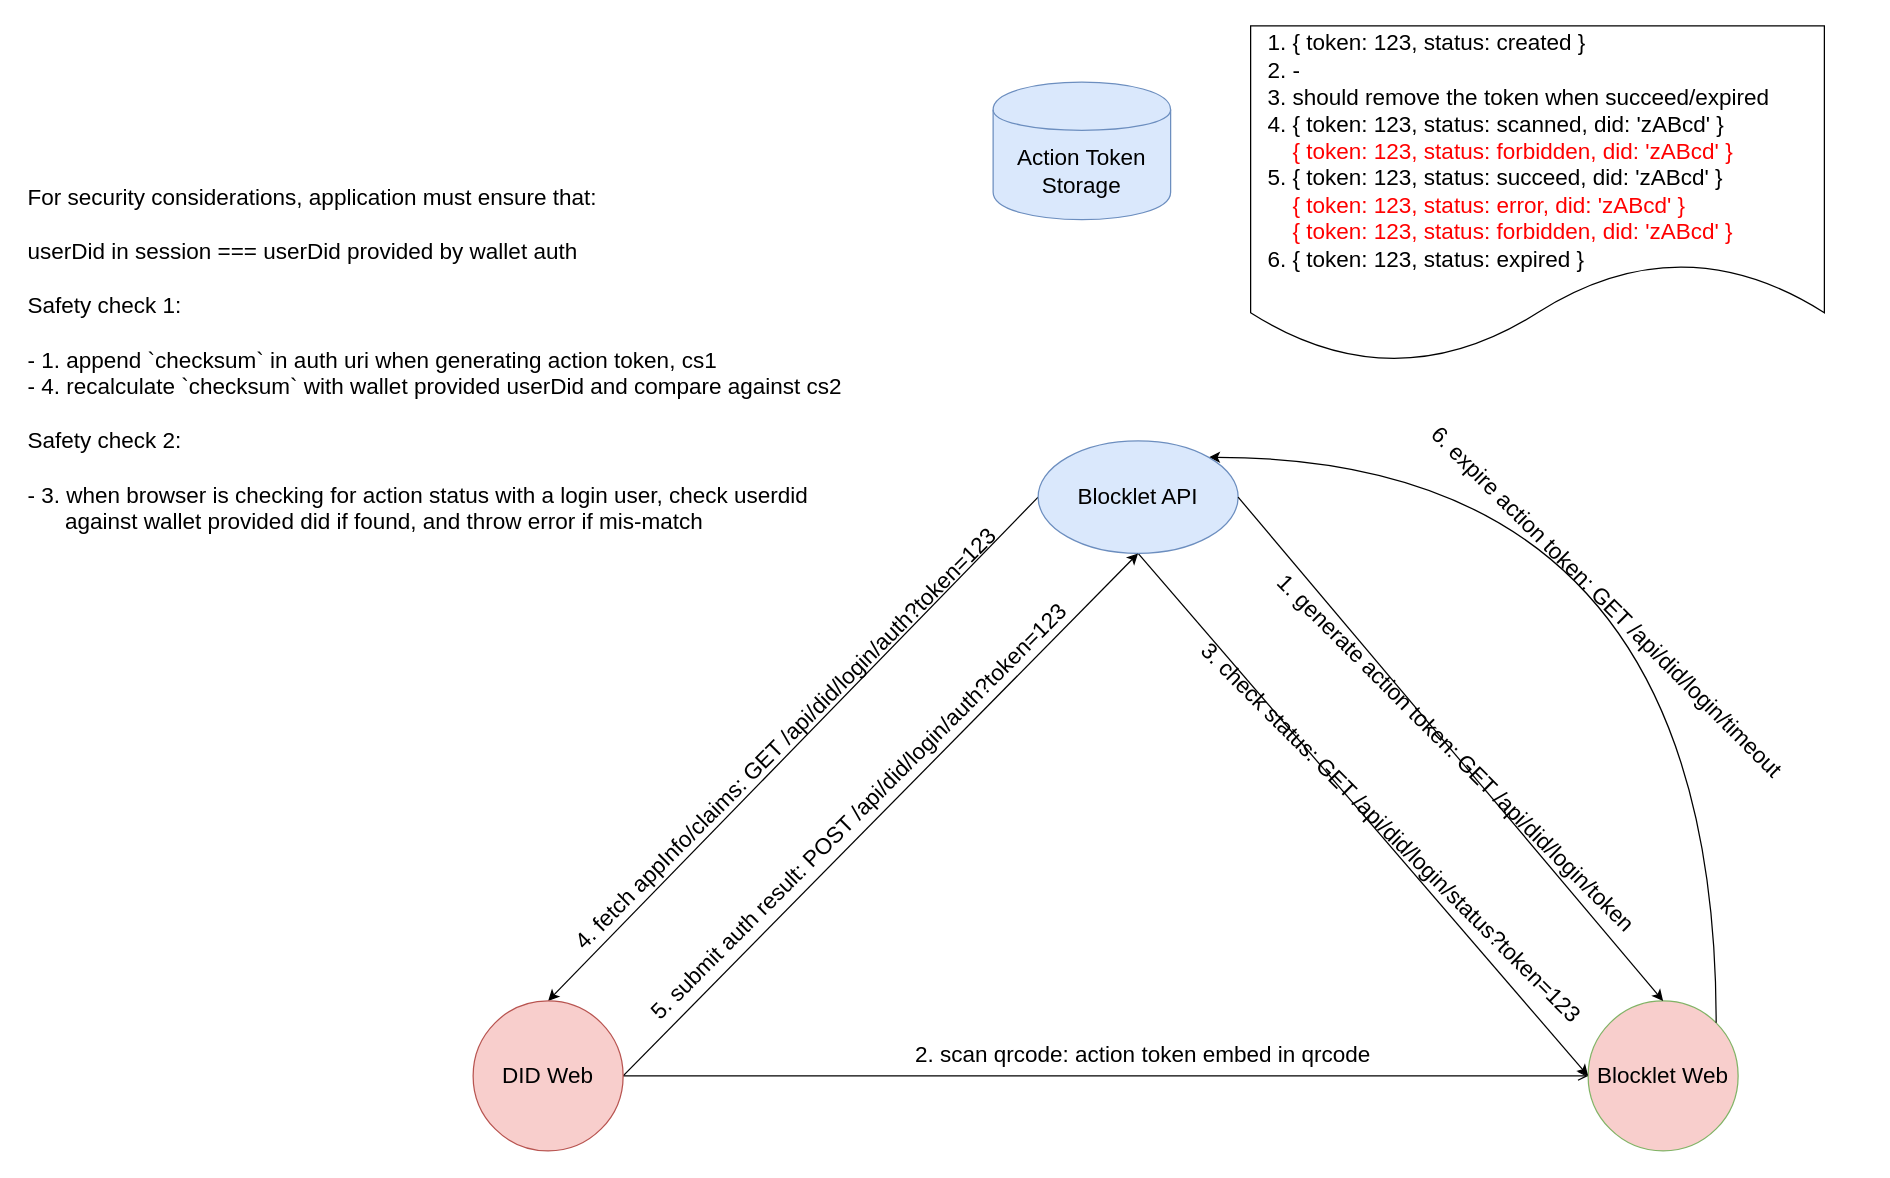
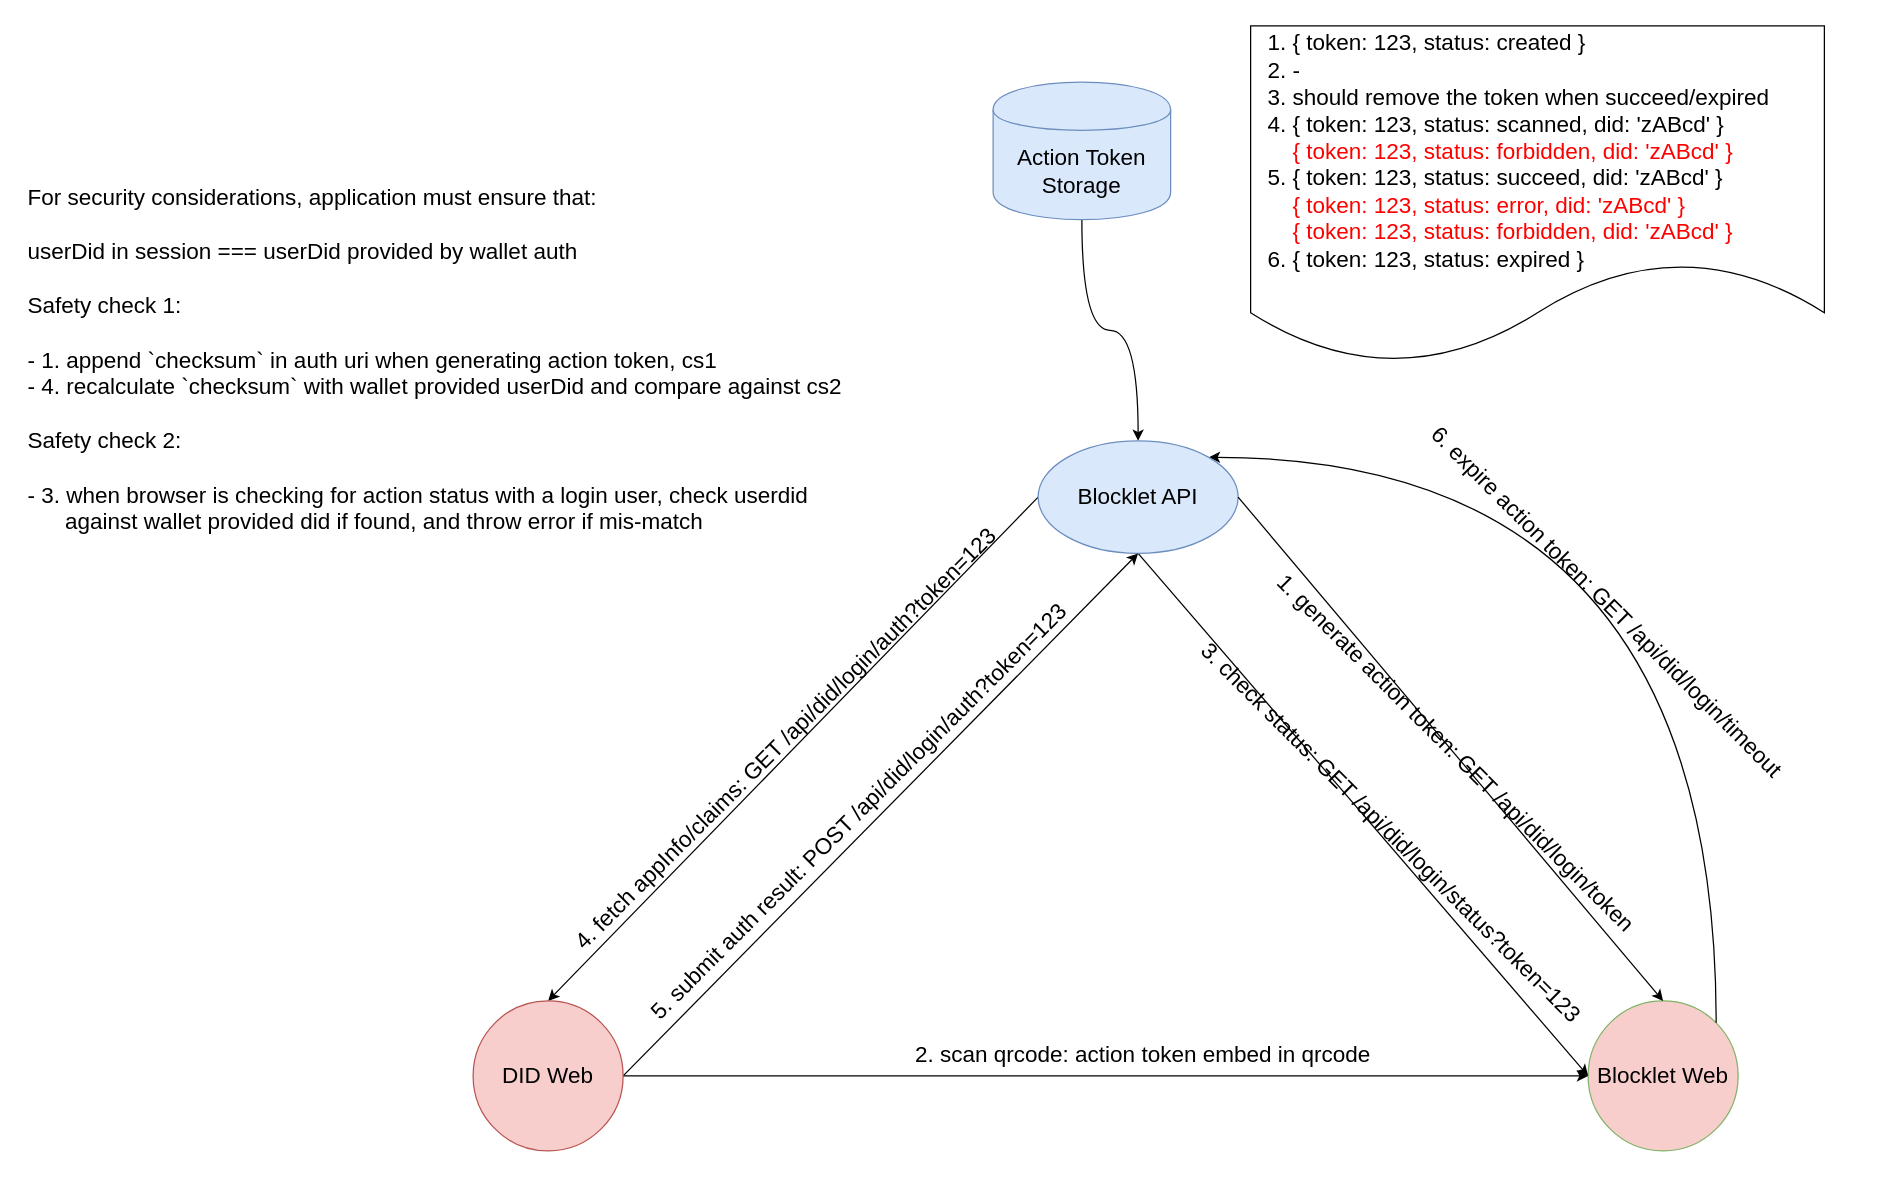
edge "Action Token Storage" -> "Blocklet API": added
edge "DID Web" -> "Blocklet Web": arrowhead open -> classic
